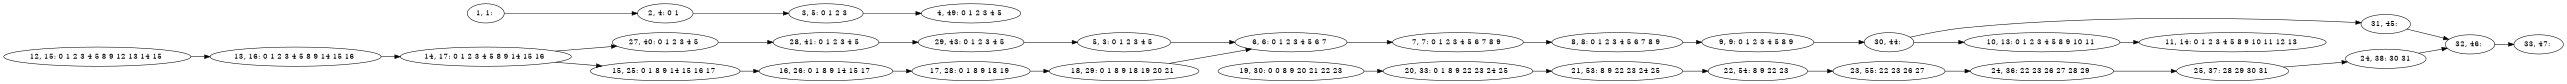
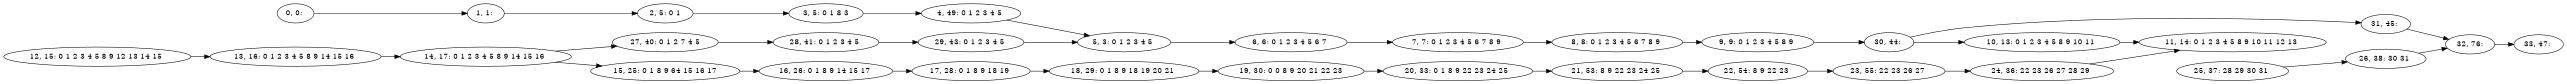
node "0, 0:": added
node "2, 4: 0 1": label "2, 4: 0 1" -> "2, 5: 0 1"
node "3, 5: 0 1 2 3": label "3, 5: 0 1 2 3" -> "3, 5: 0 1 8 3"
edge "4, 49: 0 1 2 3 4 5" -> "5, 3: 0 1 2 3 4 5": added
node "27, 40: 0 1 2 3 4 5": label "27, 40: 0 1 2 3 4 5" -> "27, 40: 0 1 2 7 4 5"
node "32, 46:": label "32, 46:" -> "32, 76:"
edge "18, 29: 0 1 8 9 18 19 20 21" -> "6, 6: 0 1 2 3 4 5 6 7": now "18, 29: 0 1 8 9 18 19 20 21" -> "19, 30: 0 0 8 9 20 21 22 23"
node "24, 38: 30 31": label "24, 38: 30 31" -> "26, 38: 30 31"
node "15, 25: 0 1 8 9 14 15 16 17": label "15, 25: 0 1 8 9 14 15 16 17" -> "15, 25: 0 1 8 9 64 15 16 17"
edge "24, 36: 22 23 26 27 28 29" -> "25, 37: 28 29 30 31": now "24, 36: 22 23 26 27 28 29" -> "11, 14: 0 1 2 3 4 5 8 9 10 11 12 13"
